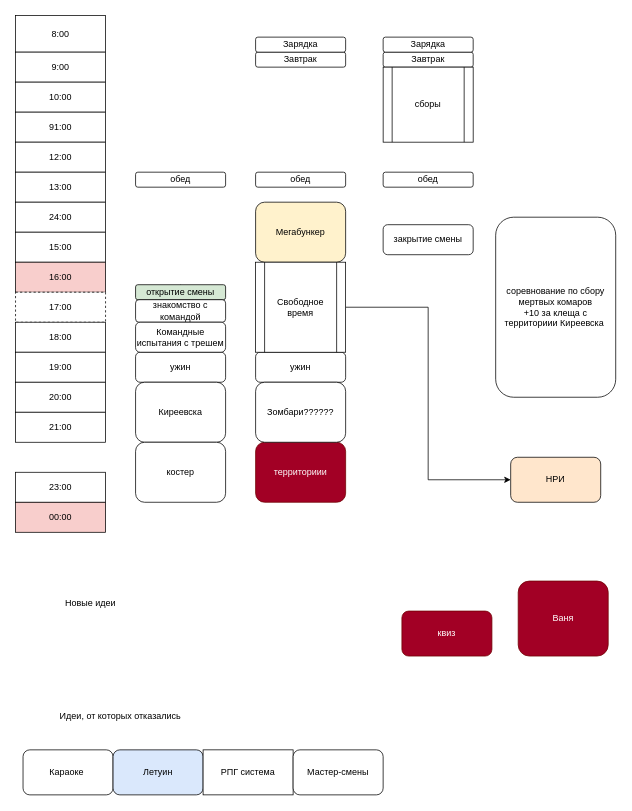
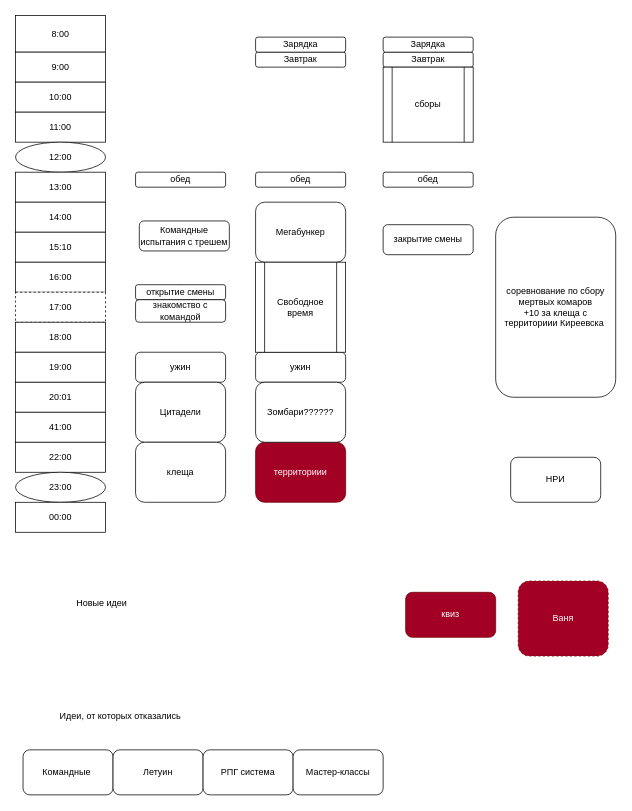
node "91:00": label "91:00" -> "11:00"
node "12:00": shape rectangle -> ellipse
node "24:00": label "24:00" -> "14:00"
node "Мегабункер": fillcolor #fff2cc -> #ffffff
node "15:00": label "15:00" -> "15:10"
node "16:00": fillcolor #f8cecc -> #ffffff
node "открытие смены": fillcolor #d5e8d4 -> #ffffff
edge "Свободное время" -> "НРИ": removed
node "Командные испытания с трешем": moved (180, 337) -> (184, 236)
node "20:00": label "20:00" -> "20:01"
node "Киреевска": label "Киреевска" -> "Цитадели"
node "21:00": label "21:00" -> "41:00"
node "22:00": added
node "костер": label "костер" -> "клеща"
node "НРИ": fillcolor #ffe6cc -> #ffffff
node "23:00": shape rectangle -> ellipse
node "00:00": fillcolor #f8cecc -> #ffffff
node "Новые идеи": moved (90, 603) -> (102, 603)
node "Ваня": style solid -> dashed
node "квиз": moved (447, 633) -> (450, 615)
node "Караоке": label "Караоке" -> "Командные"
node "Летуин": fillcolor #dae8fc -> #ffffff
node "РПГ система": shape rectangle -> rounded rectangle
node "Мастер-смены": label "Мастер-смены" -> "Мастер-классы"
